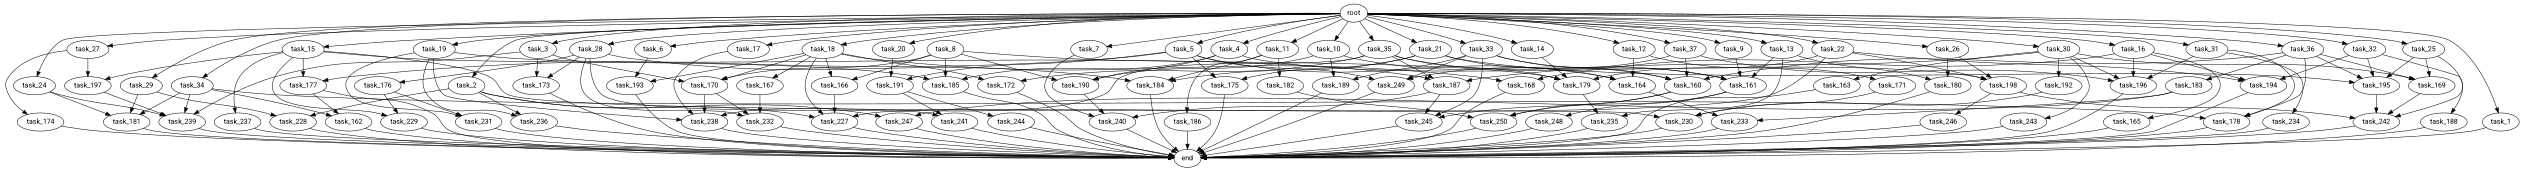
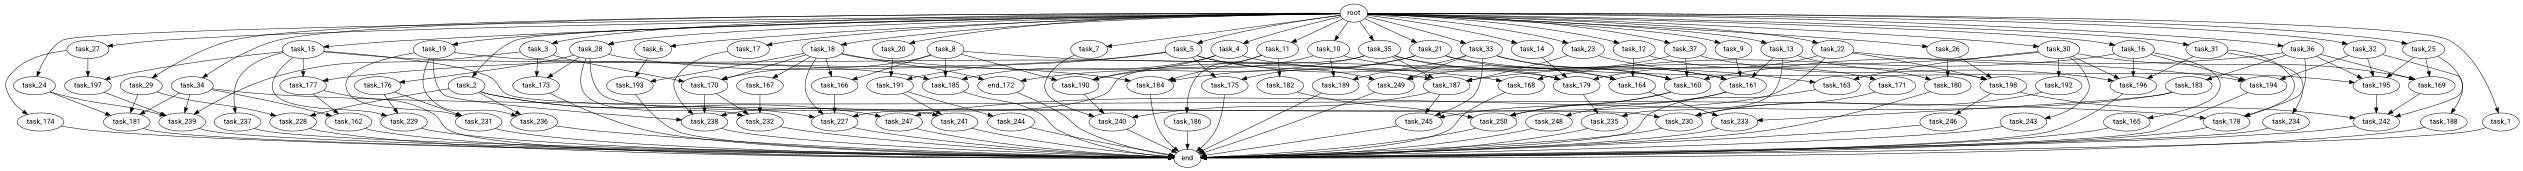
node "task_23": added
node "task_172": label "task_172" -> "end_172"
